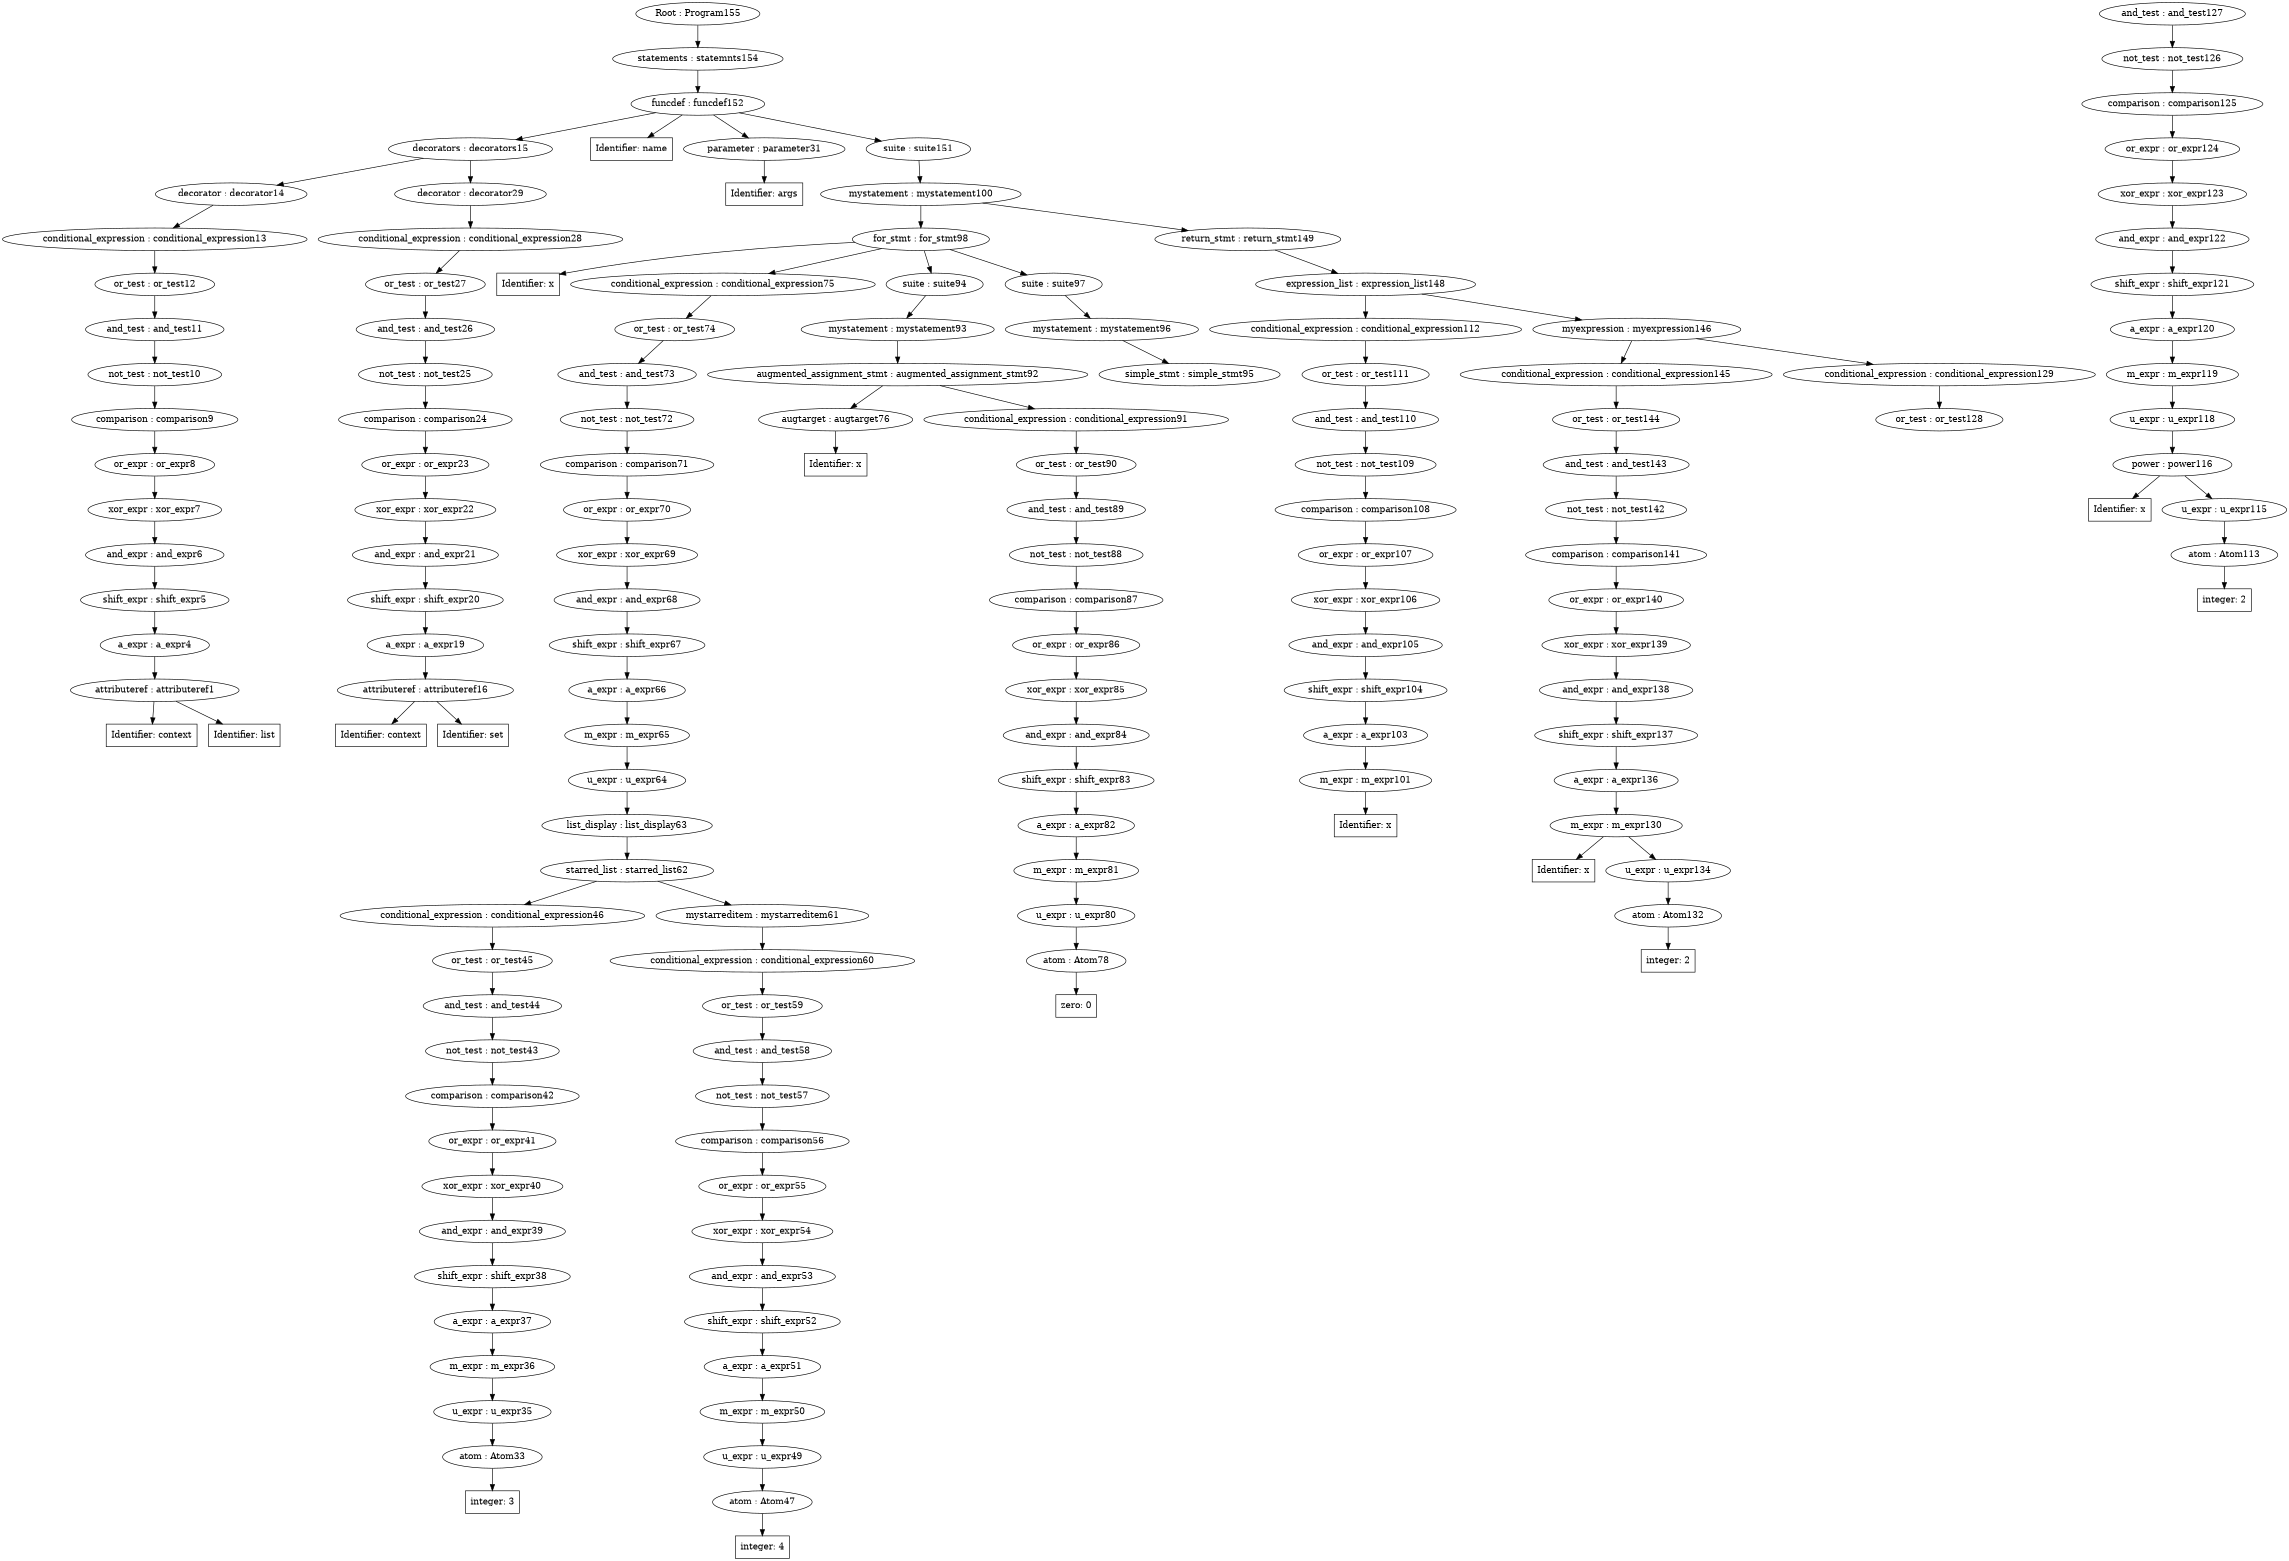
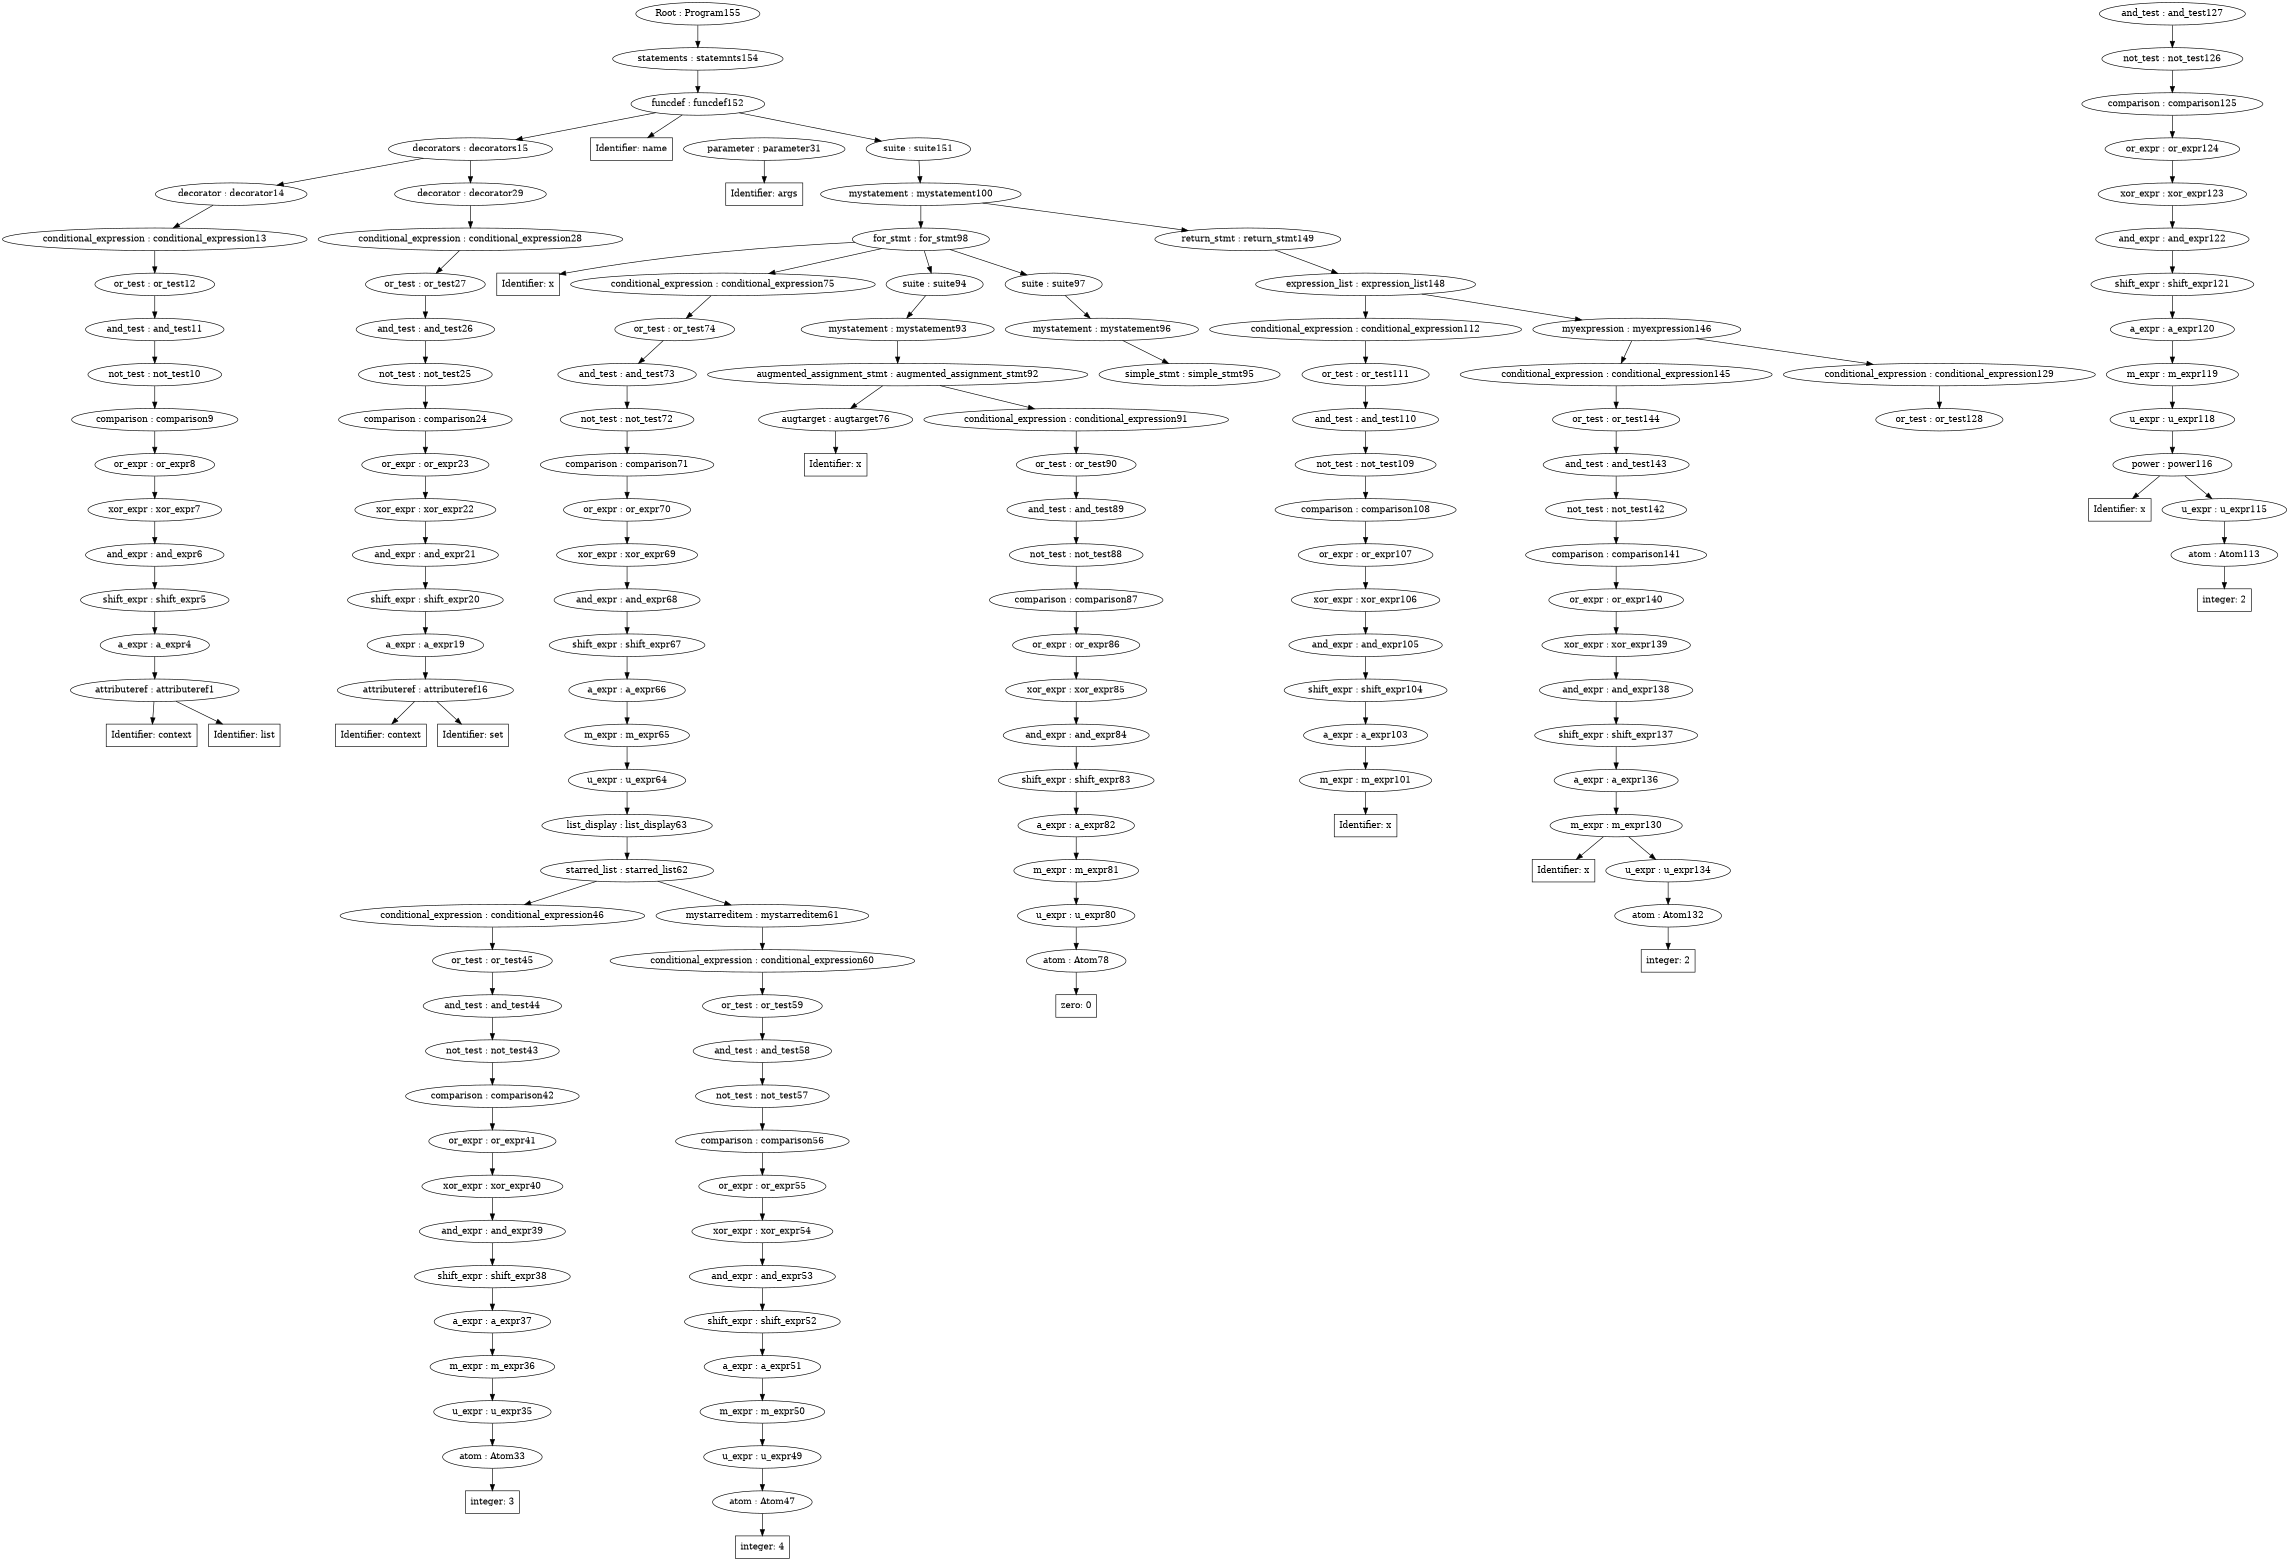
edge "funcdef : funcdef152" -> "parameter : parameter31": removed
